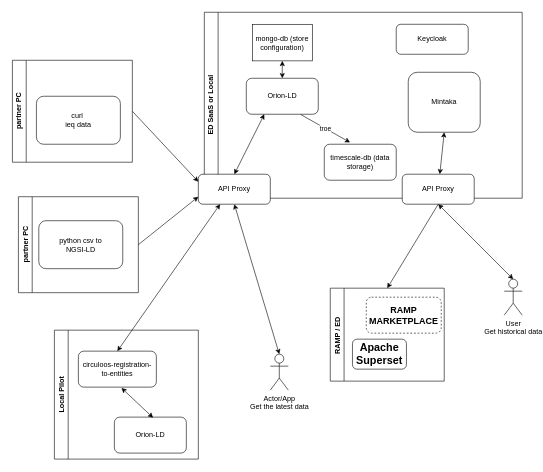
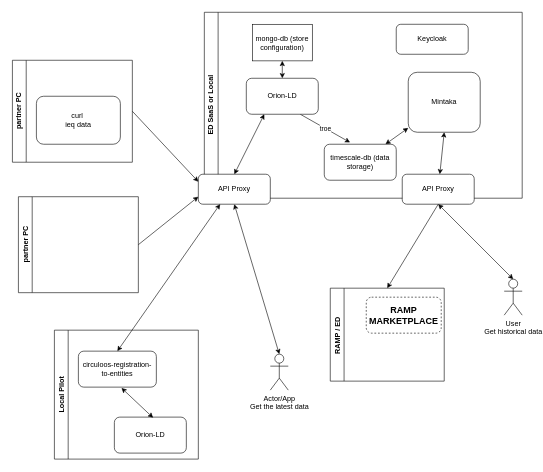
edge "Mintaka" -- "timescale-db (data storage)": added
node "python csv to NGSI-LD": removed
node "Apache Superset": removed
